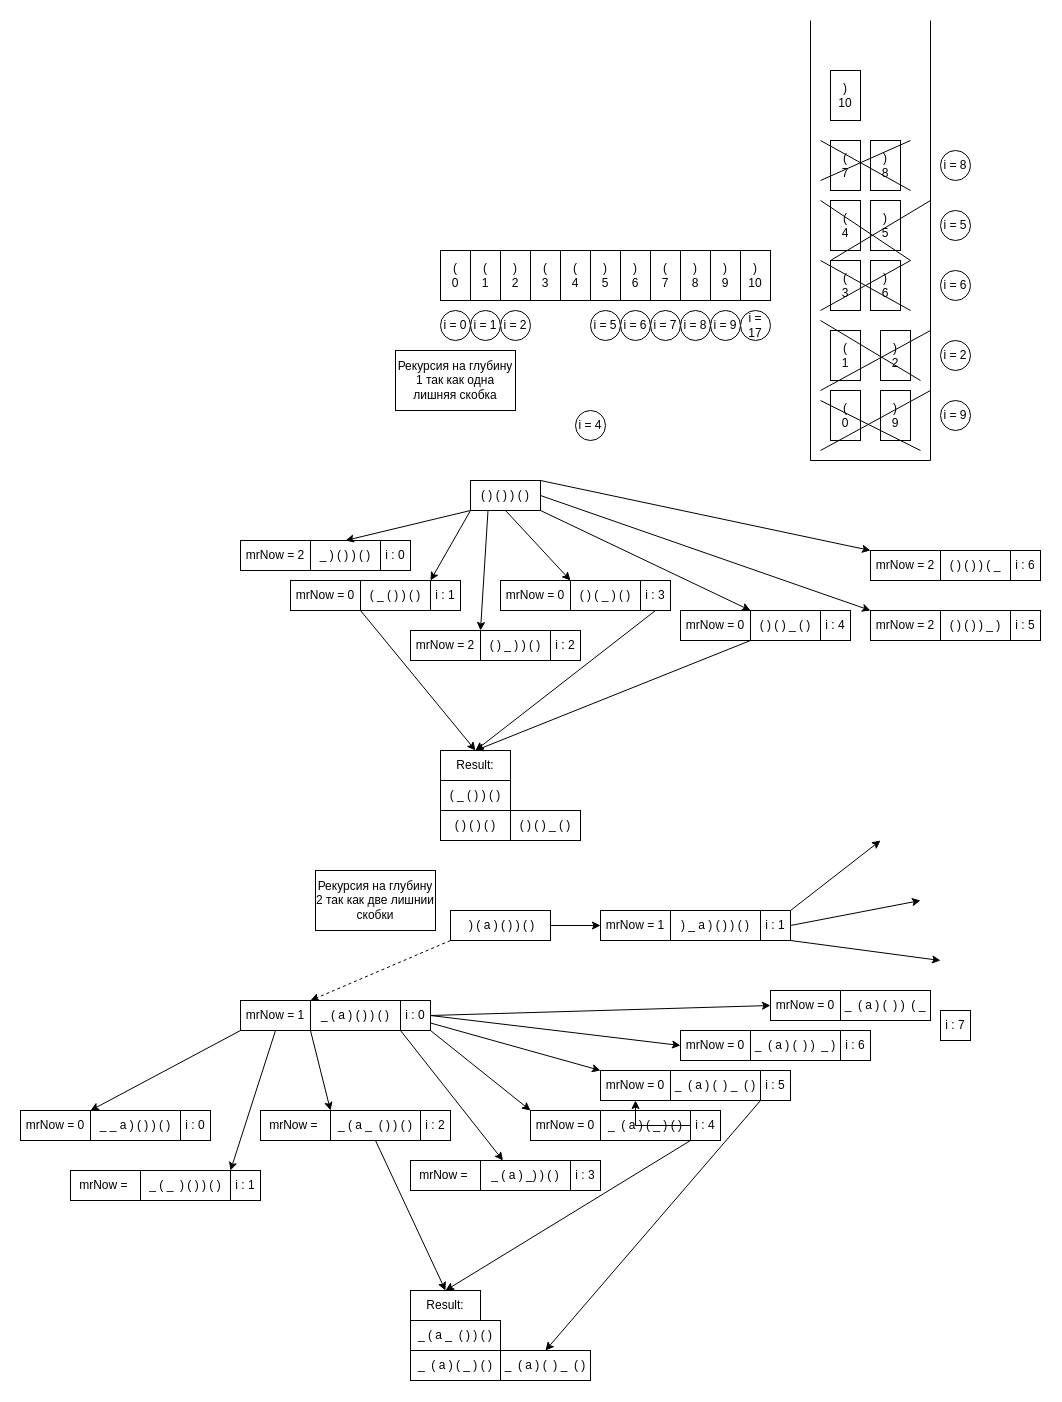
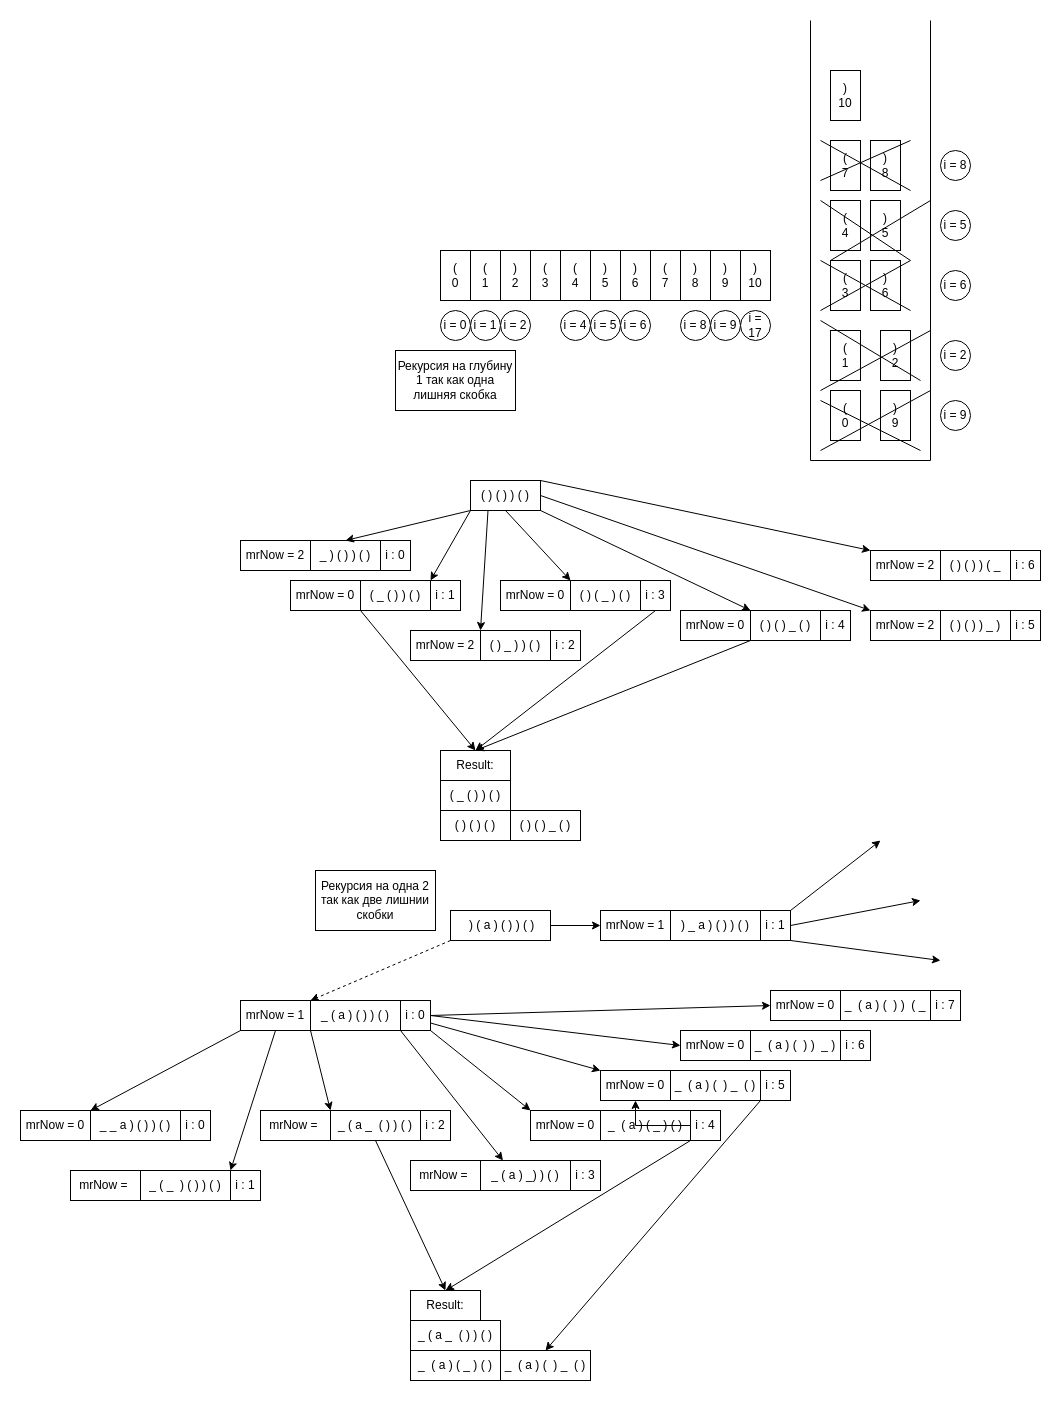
node "i = 7": removed
node "i = 4": moved (591, 426) -> (576, 326)
node "Рекурсия на глубину 2 так как две лишнии скобки": label "Рекурсия на глубину 2 так как две лишнии скобки" -> "Рекурсия на одна 2 так как две лишнии скобки"
node "i : 7": moved (956, 1026) -> (946, 1006)
